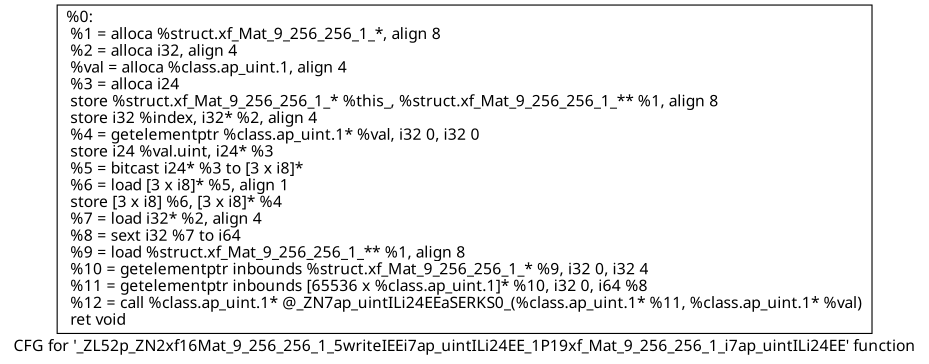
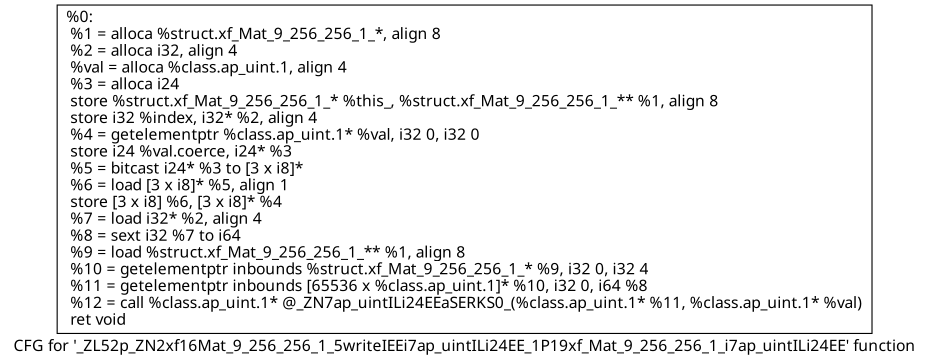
node "%0:": text "store i24 %val.uint, i24* %3" -> "store i24 %val.coerce, i24* %3"
